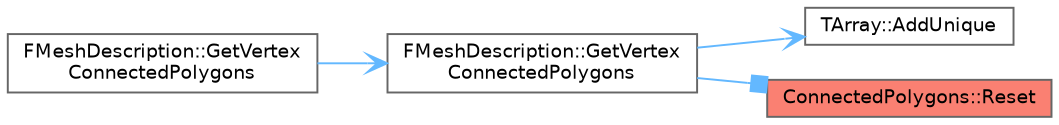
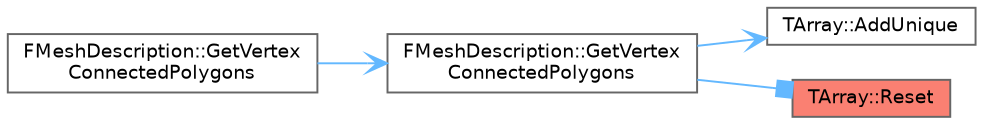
node "ConnectedPolygons::Reset": label "ConnectedPolygons::Reset" -> "TArray::Reset"
